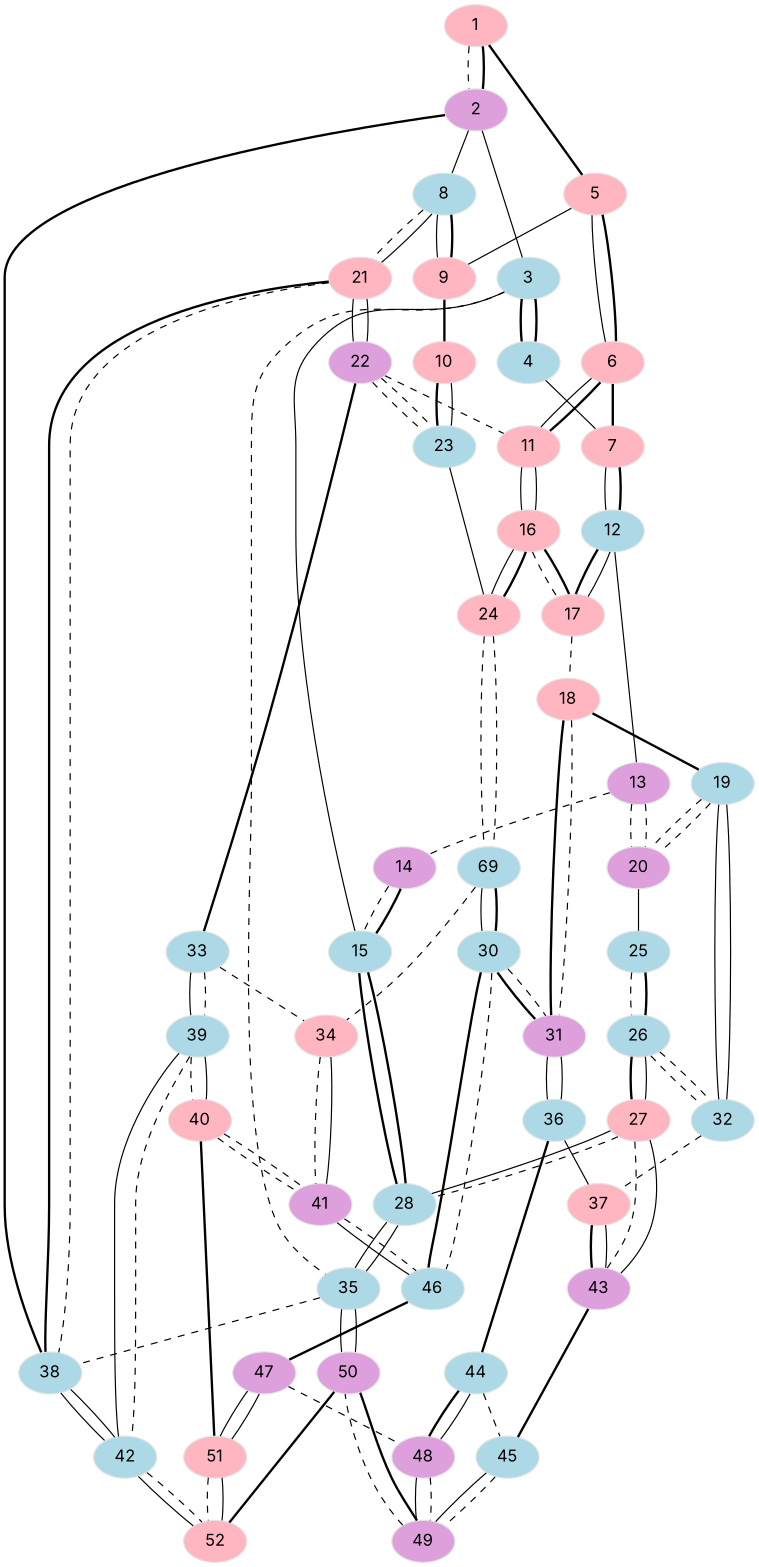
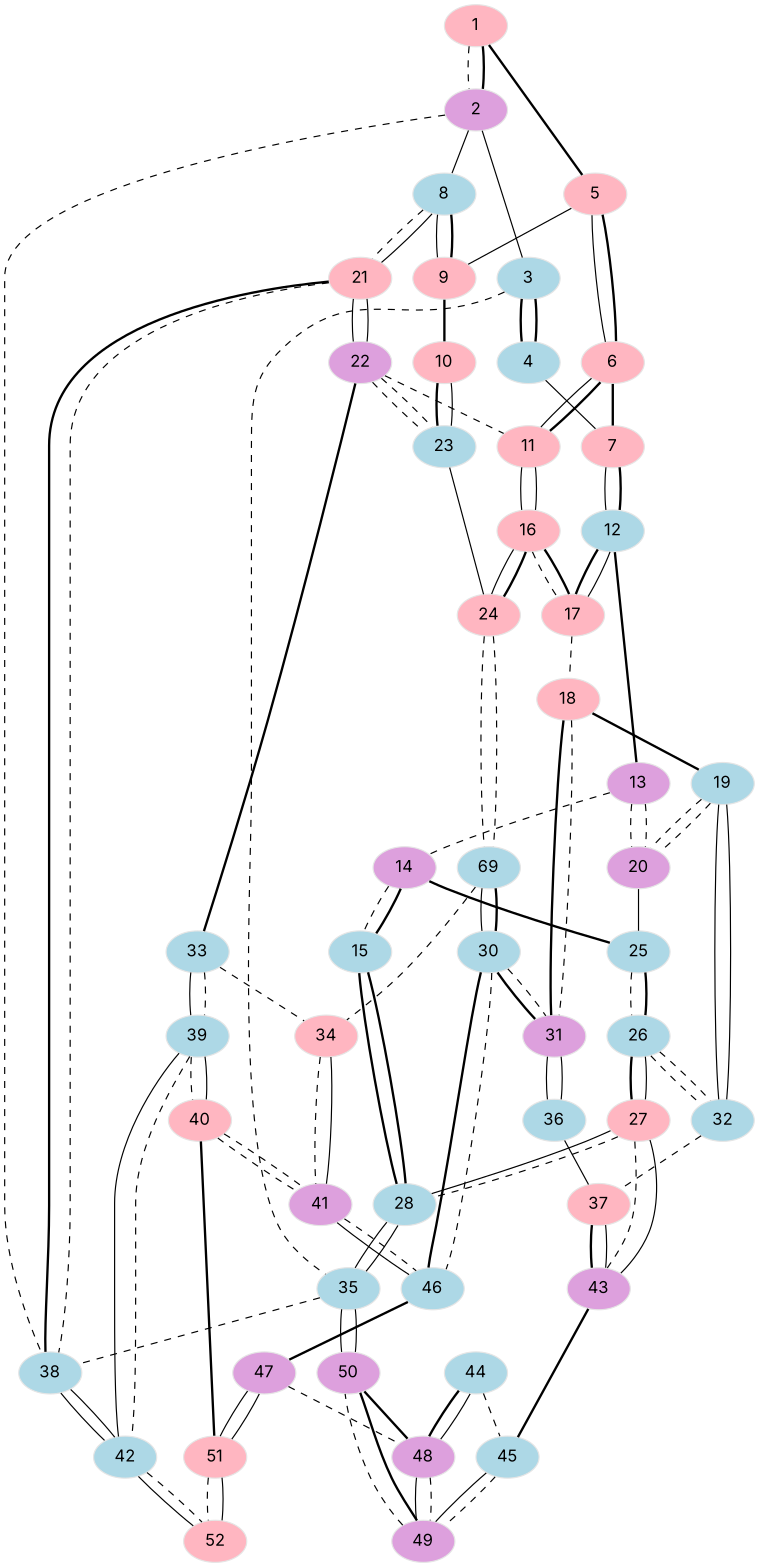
edge "3" -- "15": removed
edge "2" -- "38": style bold -> dashed
edge "12" -- "13": style solid -> bold
edge "14" -- "25": added
edge "36" -- "44": removed
edge "50" -- "52": now "50" -- "48"
